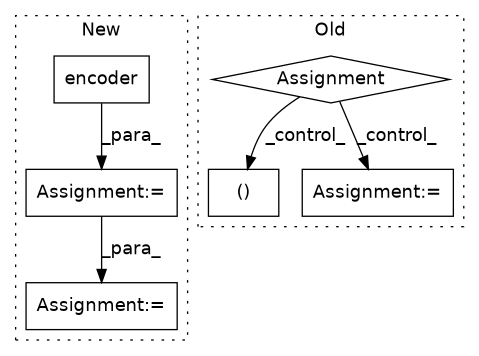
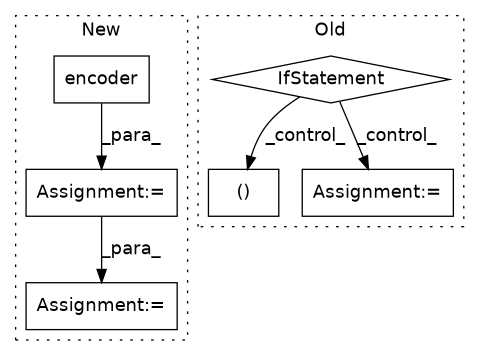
node "Assignment": label "Assignment" -> "IfStatement"
